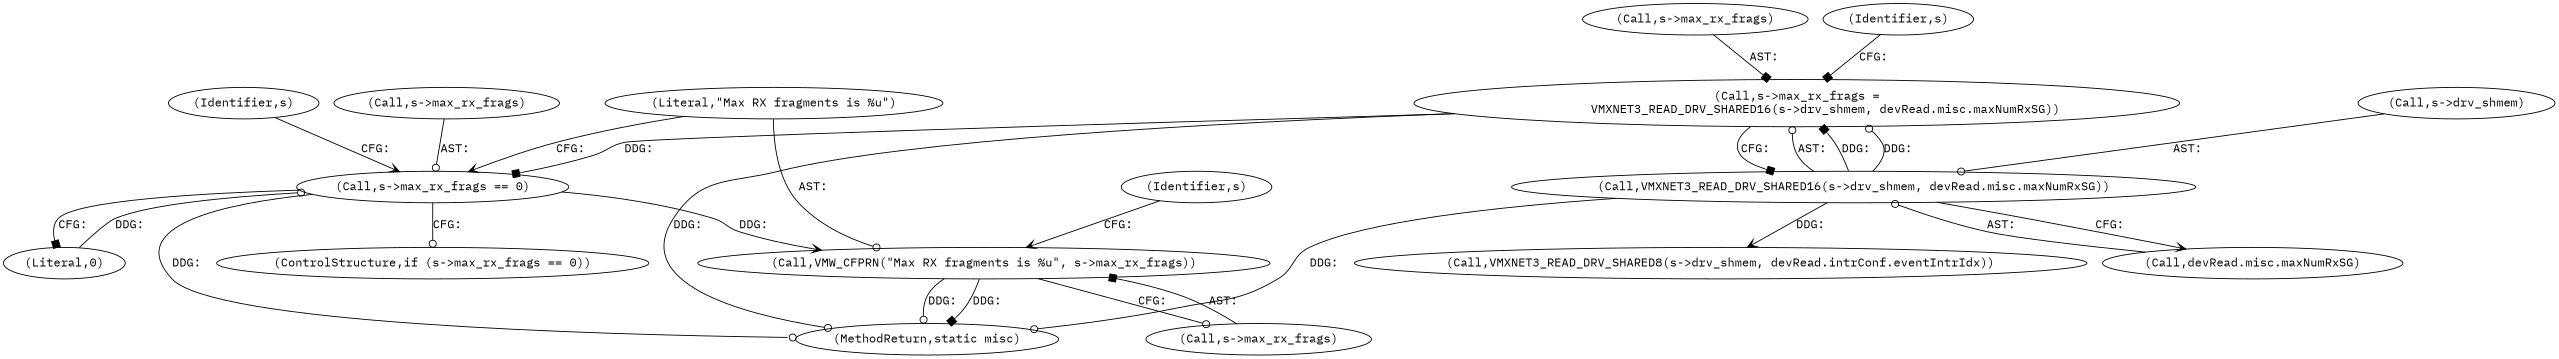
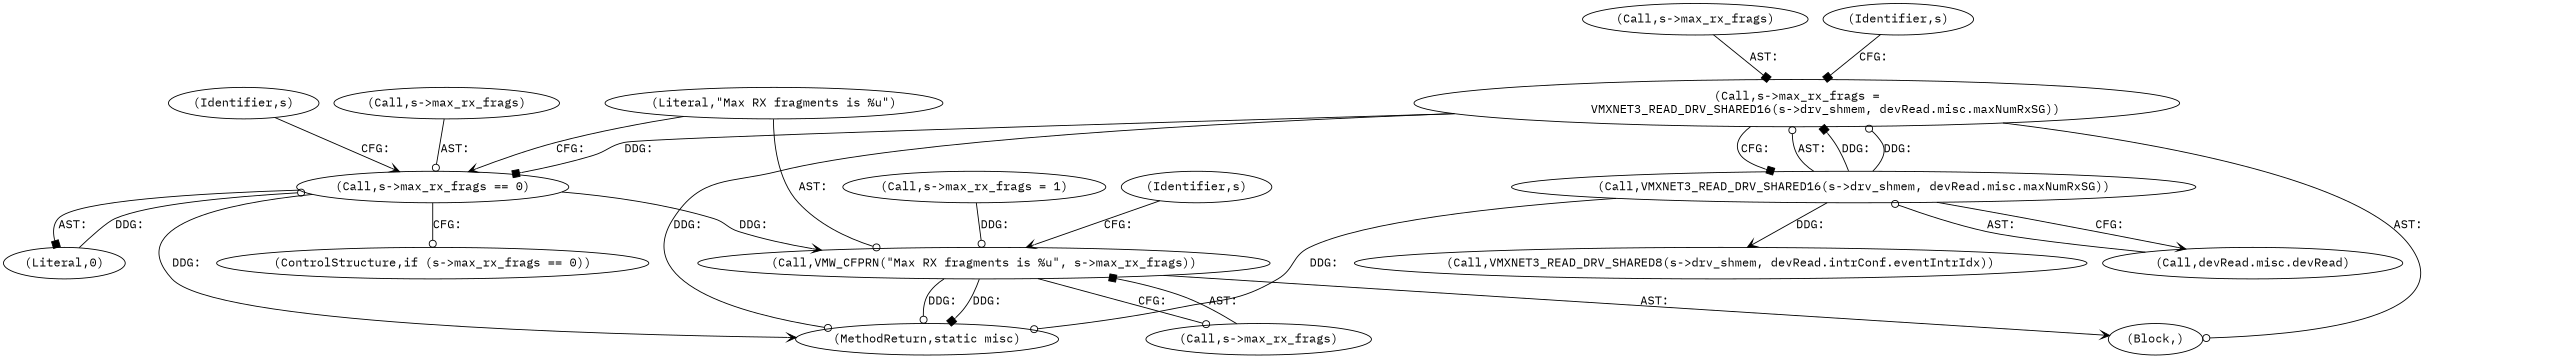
node "(Call,s->drv_shmem)": removed
node "(Call,s->max_rx_frags = 1)": added
edge "(Call,s->max_rx_frags == 0)" -> "(Literal,0)": label "CFG: " -> "AST: "
node "(Call,devRead.misc.maxNumRxSG)": label "(Call,devRead.misc.maxNumRxSG)" -> "(Call,devRead.misc.devRead)"
edge "(Call,s->max_rx_frags == 0)" -> "(MethodReturn,static misc)": arrowhead odot -> vee
node "(Block,)": added
